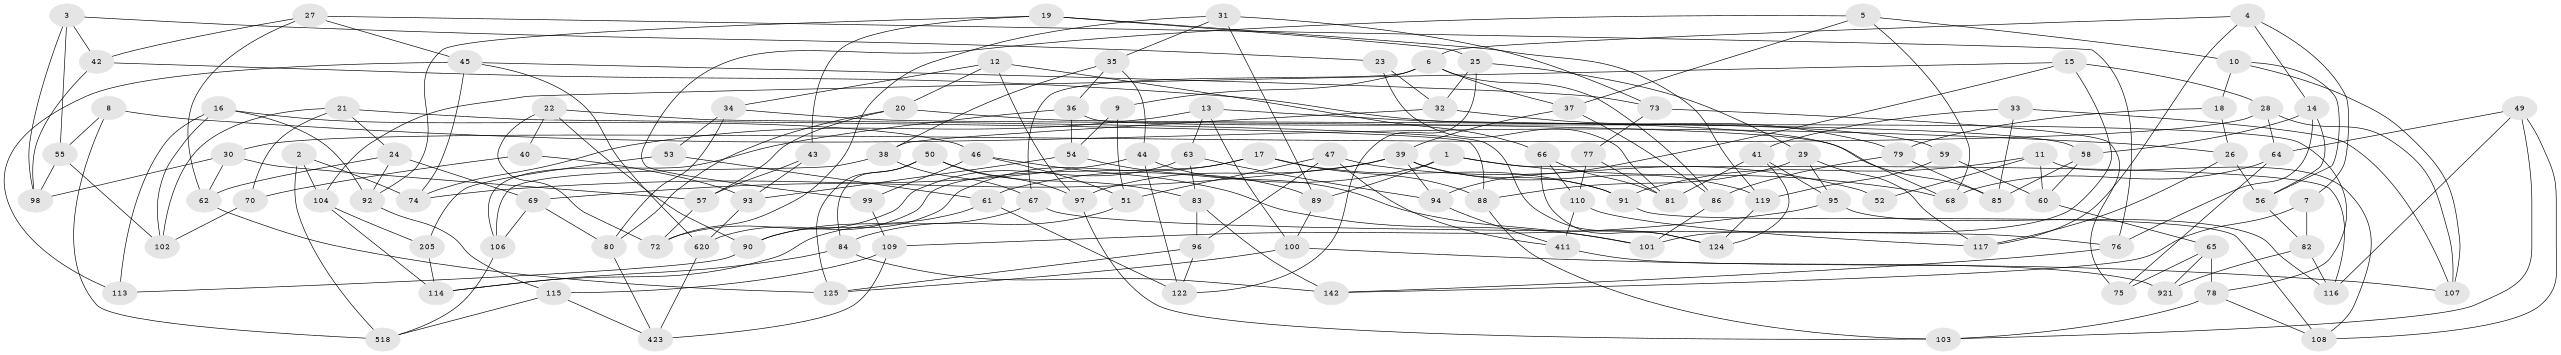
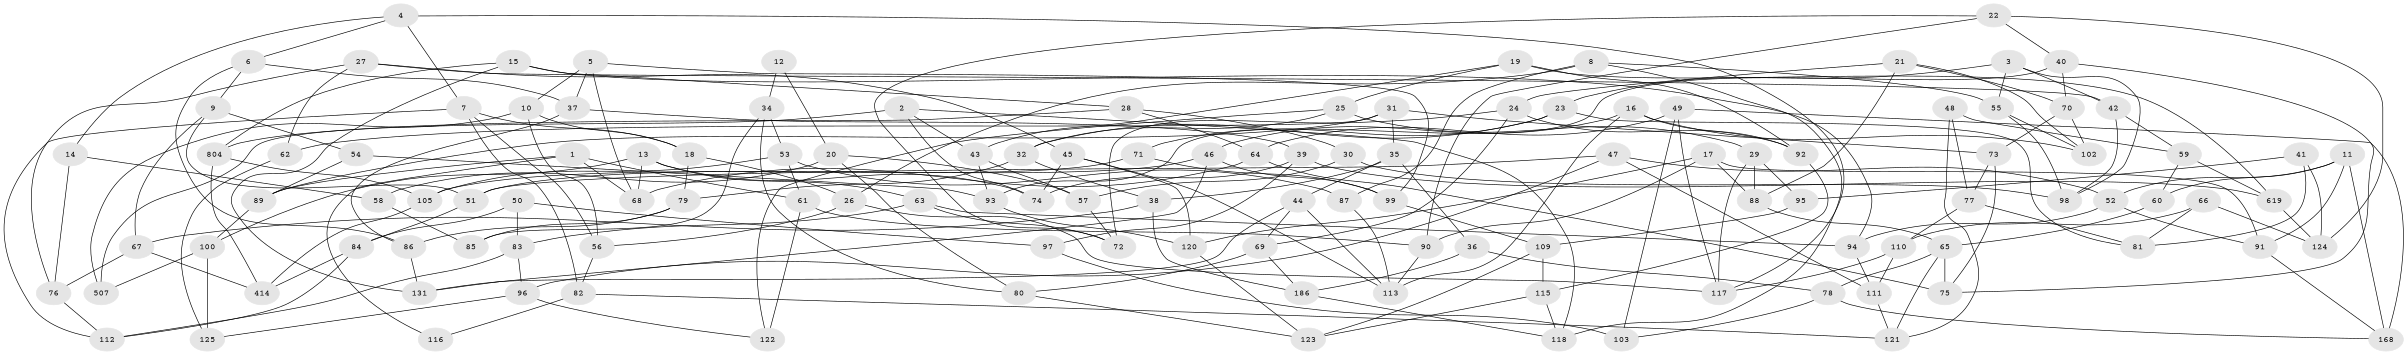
edge "45" -- "73": now "70" -- "73"
edge "6" -- "67": now "9" -- "67"
edge "12" -- "66": removed
node "48": added
node "33": removed
edge "7" -- "18": added
edge "2" -- "43": added
edge "36" -- "54": removed
edge "12" -- "97": removed
node "71": added
edge "14" -- "56": now "7" -- "56"
edge "39" -- "94": now "52" -- "94"
edge "39" -- "91": now "52" -- "91"
edge "30" -- "62": removed
edge "58" -- "60": removed
node "104": label "104" -> "804"
edge "50" -- "125": removed
node "87": added
node "119": label "119" -> "619"
edge "49" -- "116": now "49" -- "117"
edge "95" -- "116": removed
edge "44" -- "122": now "44" -- "113"
edge "40" -- "75": added
node "205": label "205" -> "105"
node "106": label "106" -> "186"
node "620": label "620" -> "120"
node "411": label "411" -> "111"
node "101": label "101" -> "131"
node "114": label "114" -> "414"
node "142": label "142" -> "112"
node "921": label "921" -> "121"
node "107": label "107" -> "507"
edge "88" -- "103": now "88" -- "65"
node "518": label "518" -> "118"
node "423": label "423" -> "123"
node "108": label "108" -> "168"
